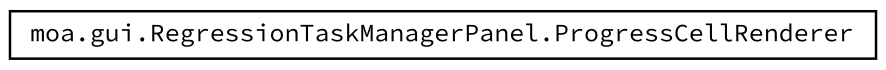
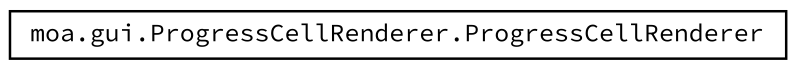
node "moa.gui.RegressionTaskManagerPanel.ProgressCellRenderer": label "moa.gui.RegressionTaskManagerPanel.ProgressCellRenderer" -> "moa.gui.ProgressCellRenderer.ProgressCellRenderer"
